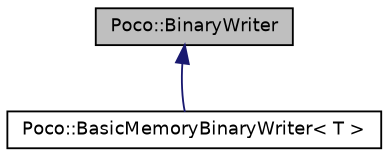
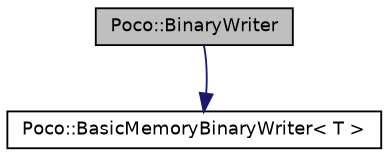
edge "Poco::BasicMemoryBinaryWriter< T >" -> "Poco::BinaryWriter": reversed
